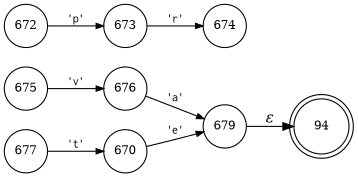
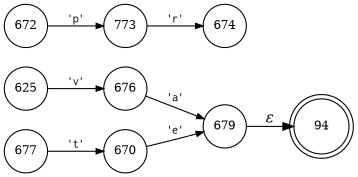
node "673": label "673" -> "773"
node "675": label "675" -> "625"
